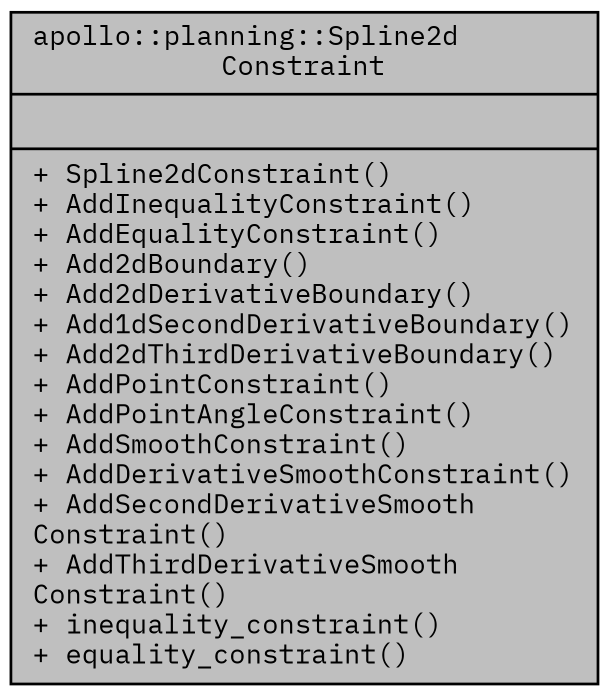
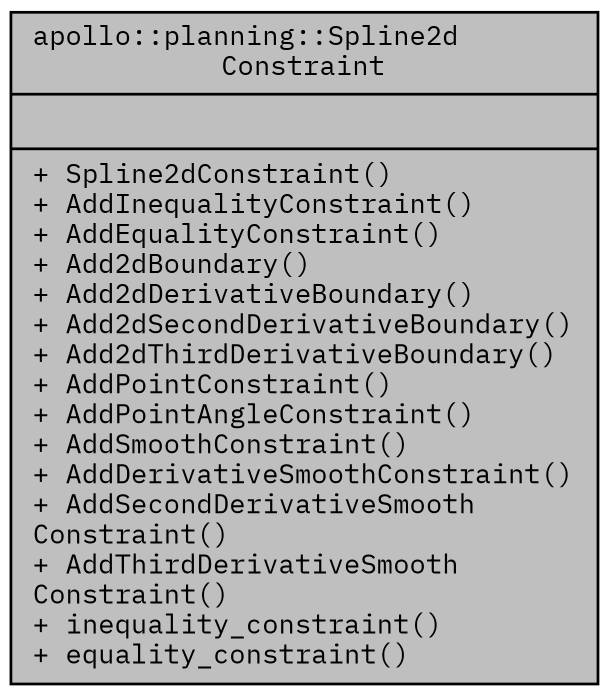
node "apollo::planning::Spline2d": text "+ Add1dSecondDerivativeBoundary()" -> "+ Add2dSecondDerivativeBoundary()"
